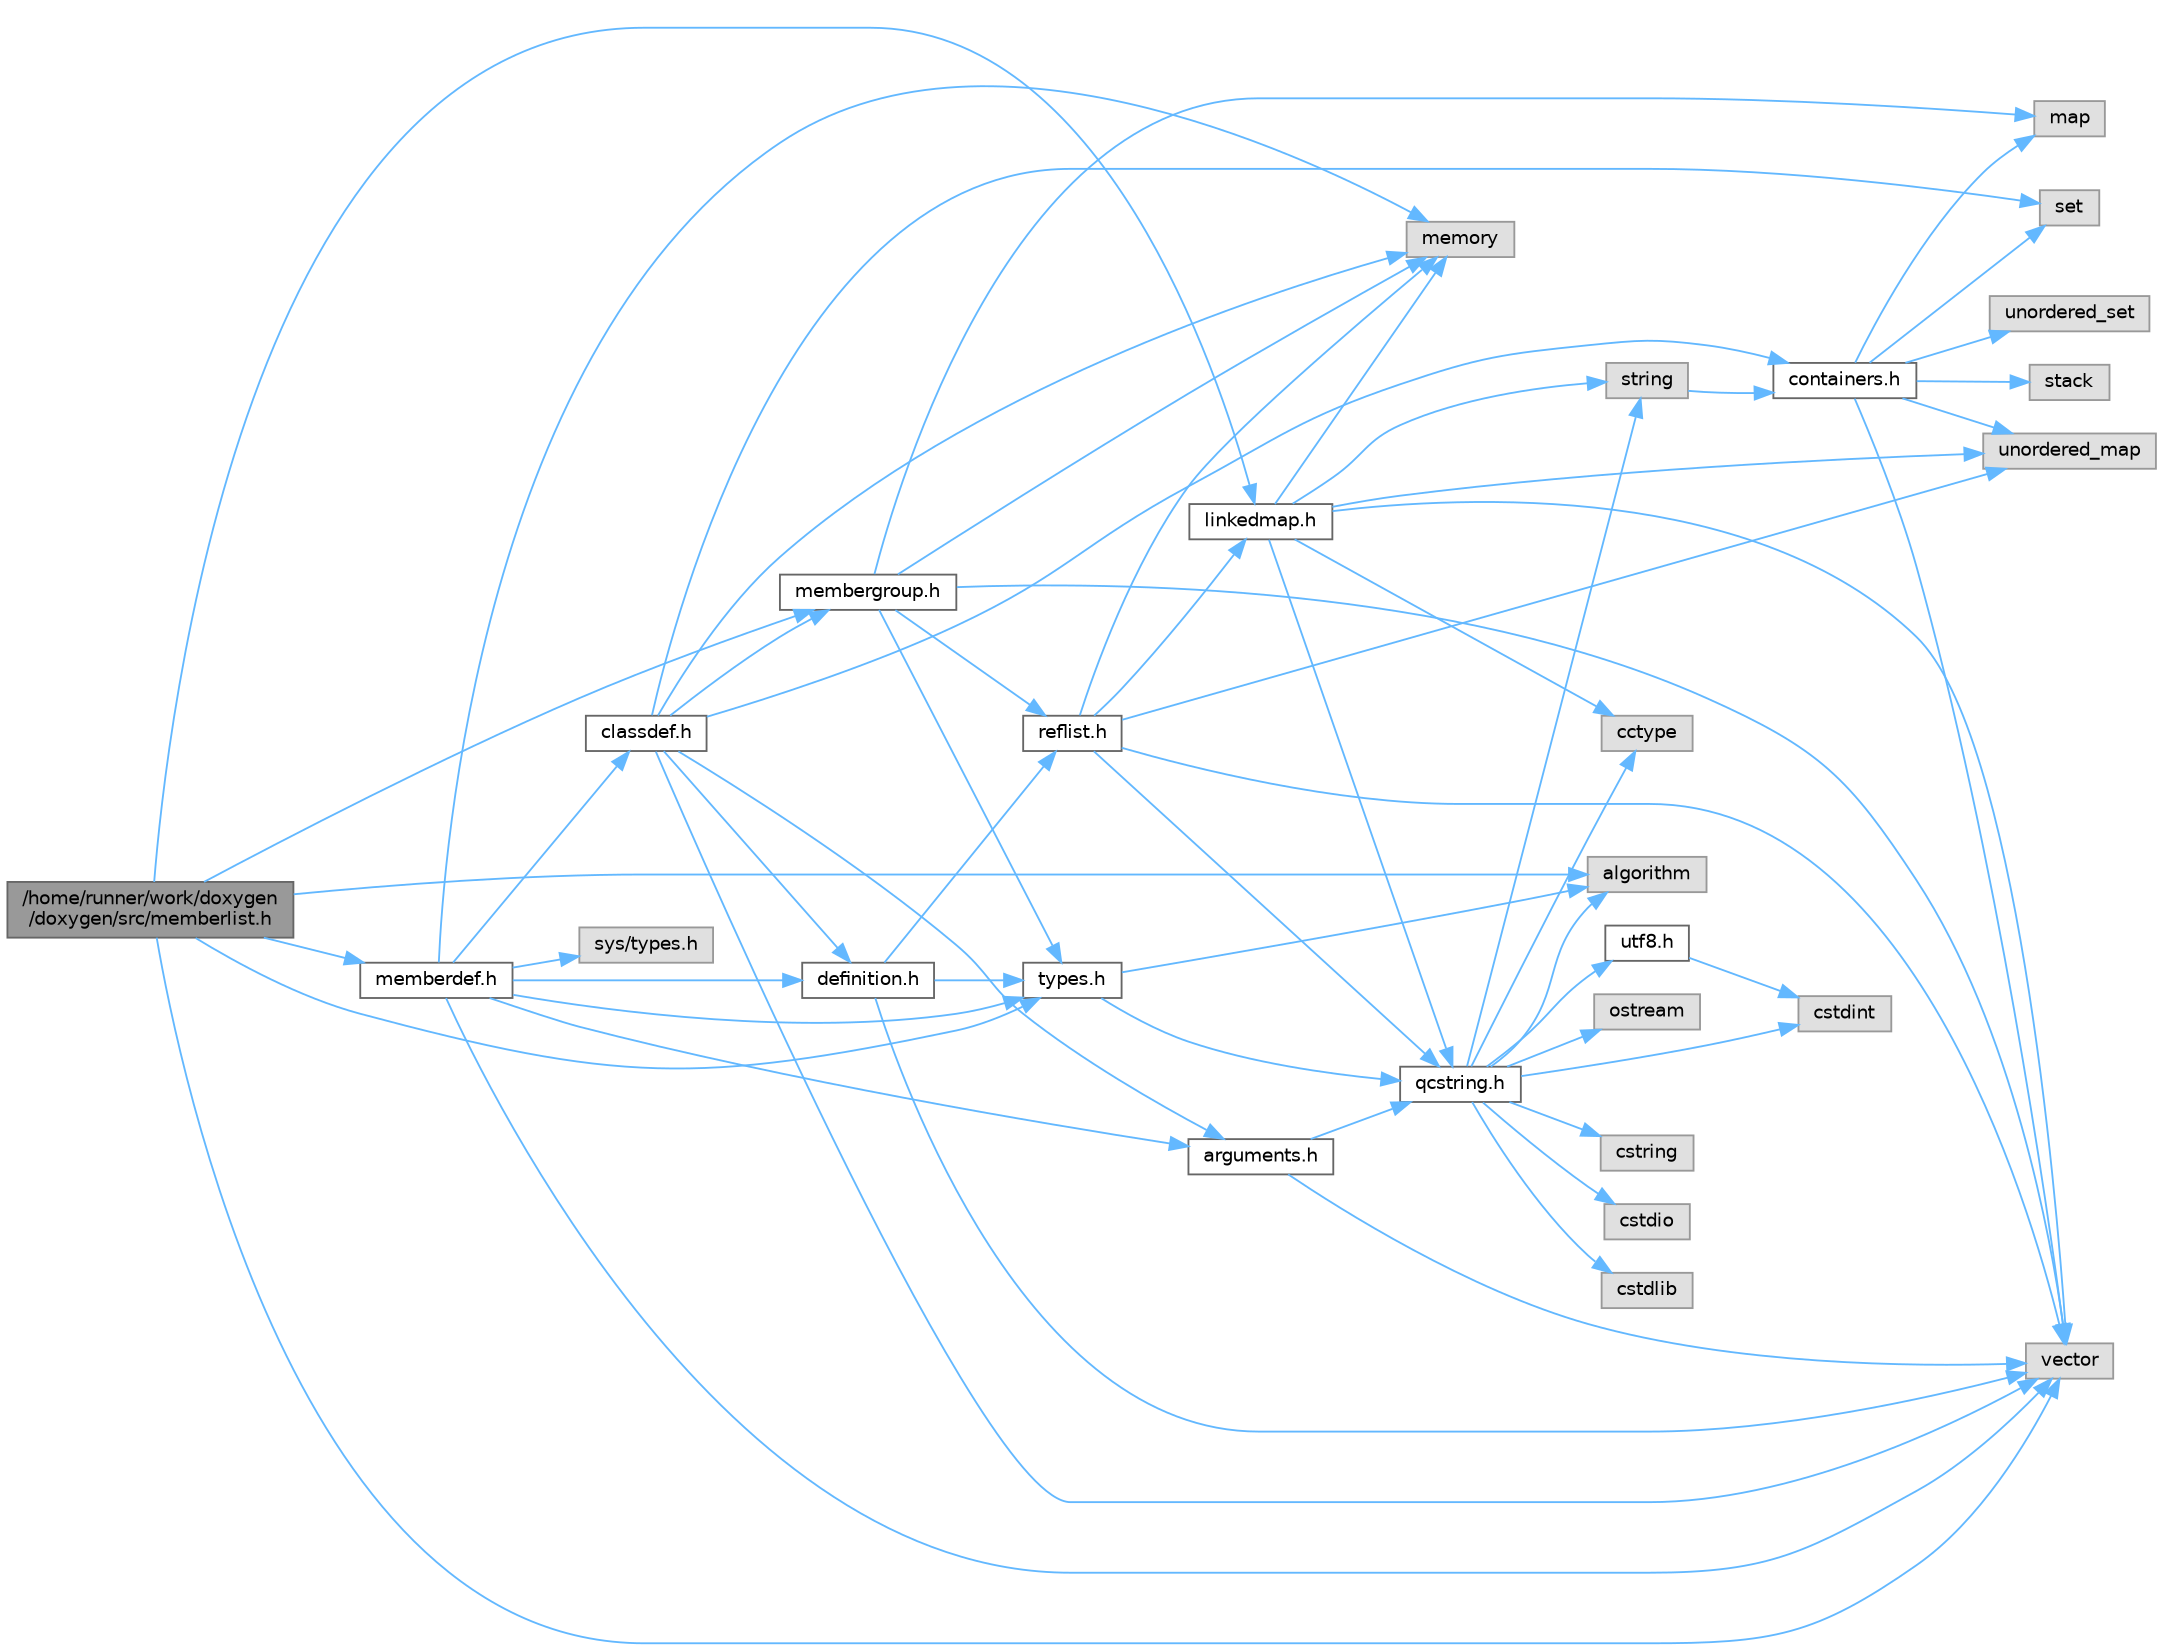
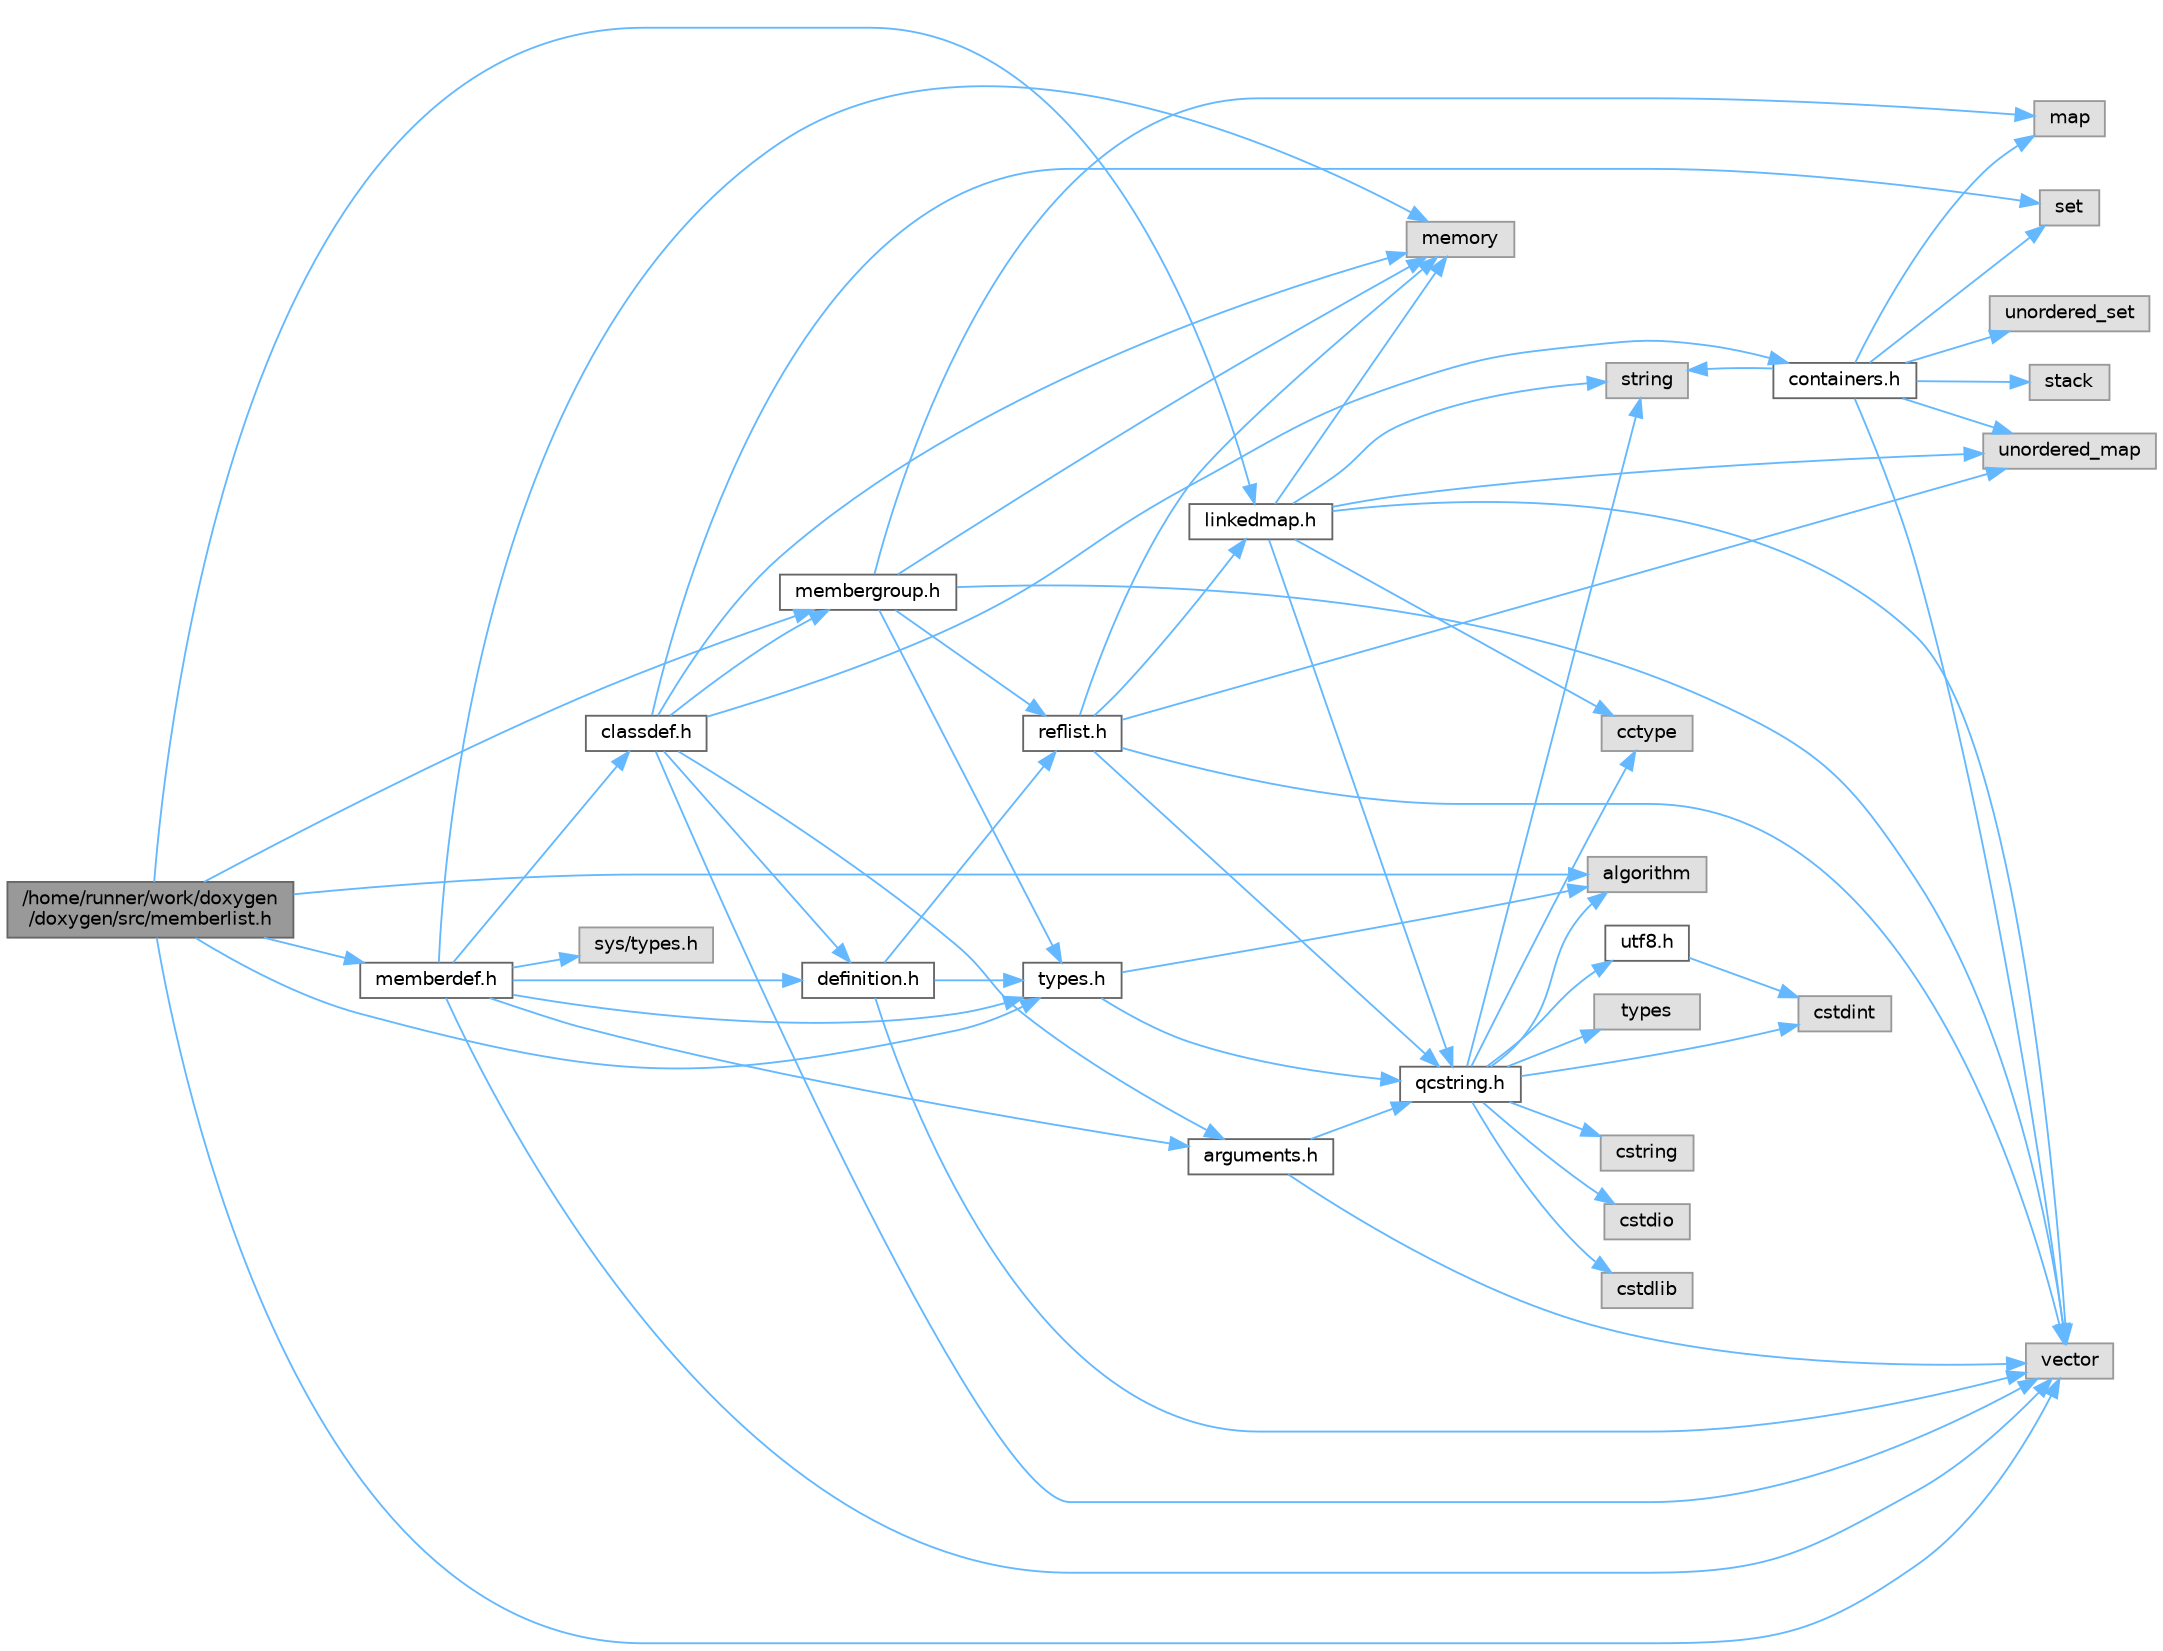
edge "string" -> "containers.h": reversed
node "ostream": label "ostream" -> "types"
